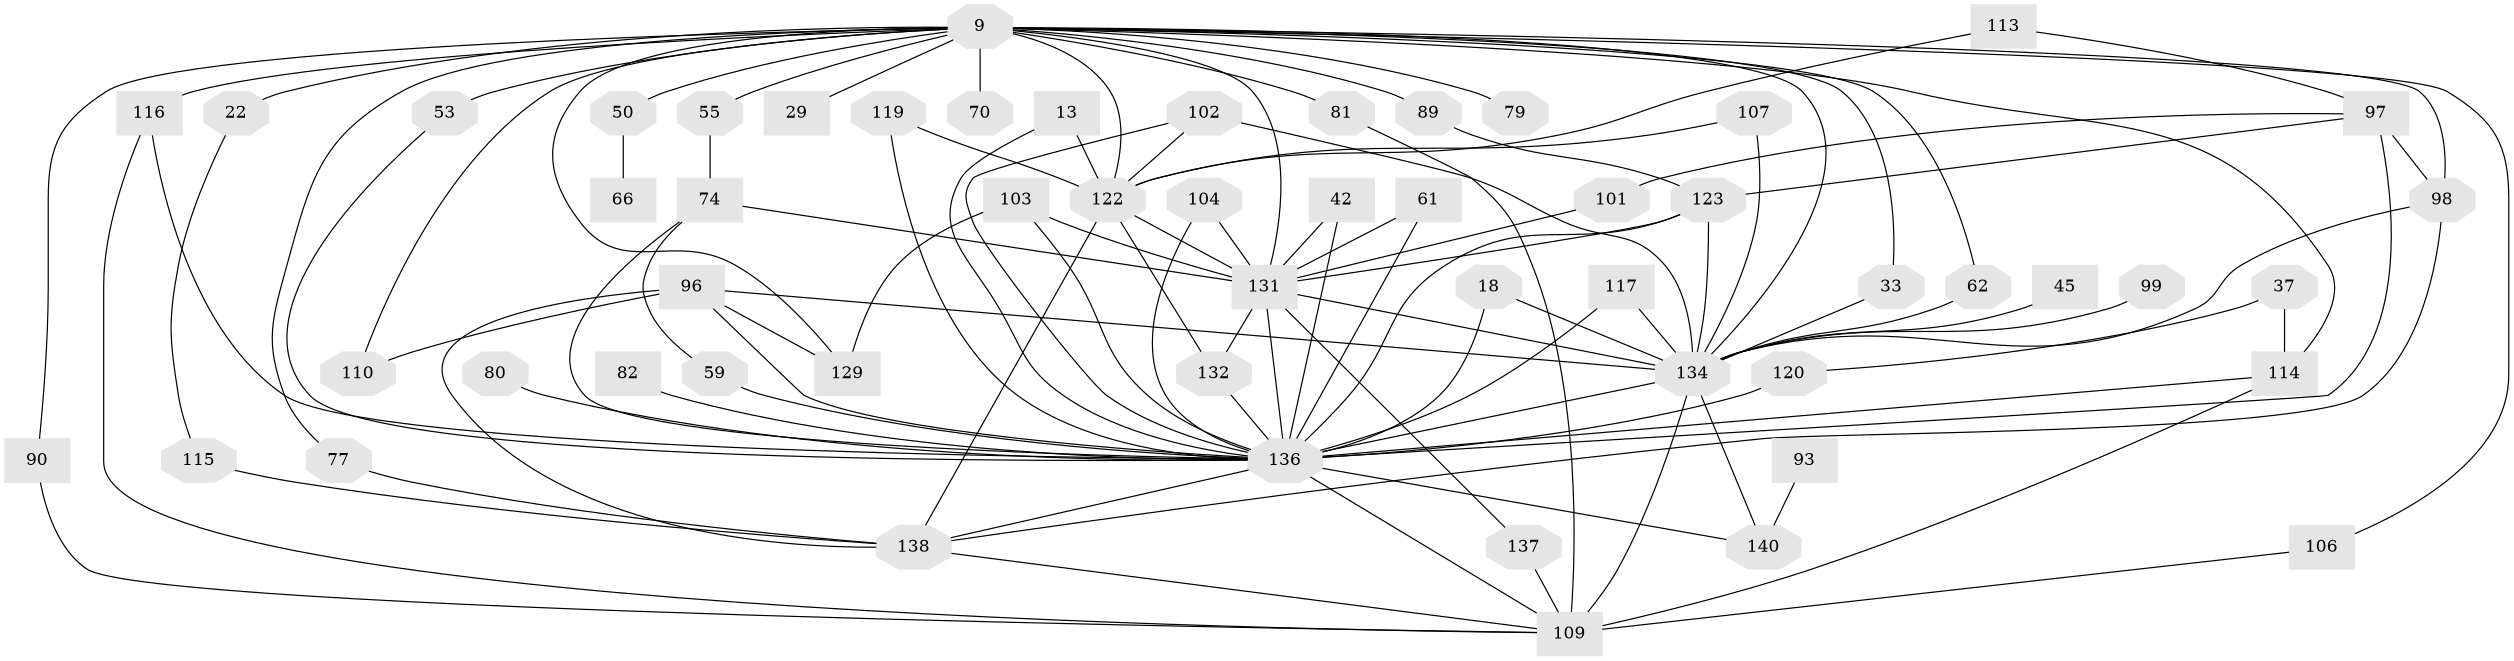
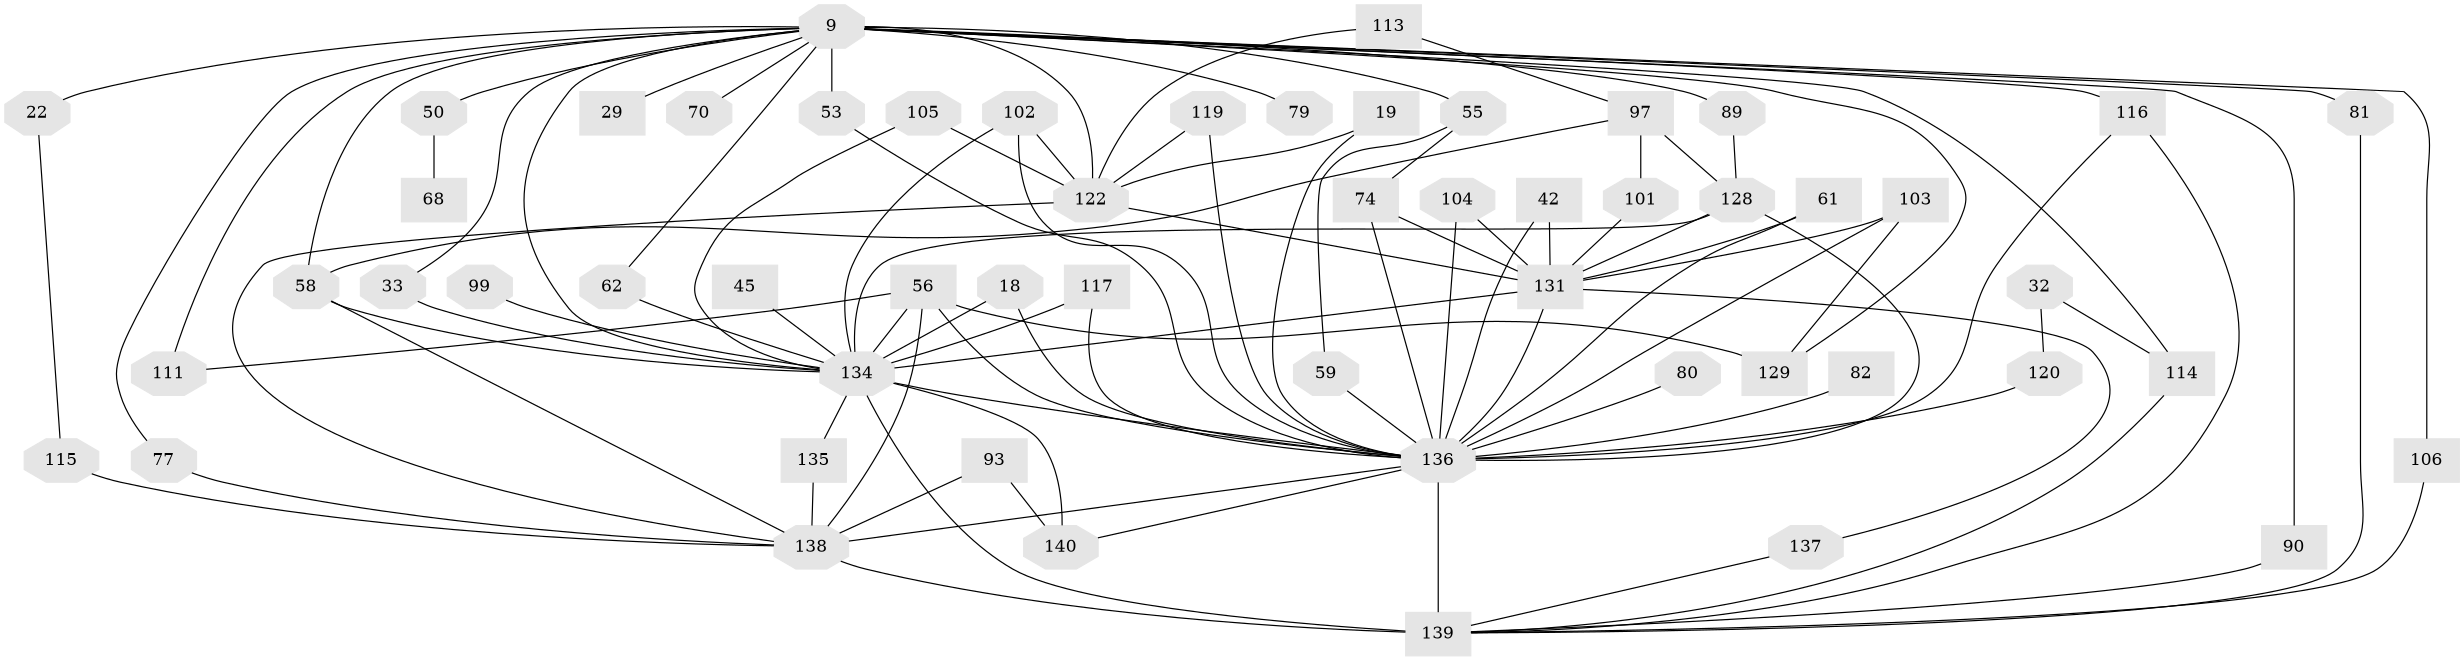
edge "9" -- "131": removed
node "13": label "13" -> "19"
node "107": label "107" -> "105"
node "66": label "66" -> "68"
node "123": label "123" -> "128"
node "98": label "98" -> "58"
edge "74" -- "59": now "55" -- "59"
node "96": label "96" -> "56"
node "37": label "37" -> "32"
node "110": label "110" -> "111"
node "132": removed
edge "114" -- "136": removed
edge "97" -- "136": removed
node "135": added
edge "93" -- "138": added
node "109": label "109" -> "139"
